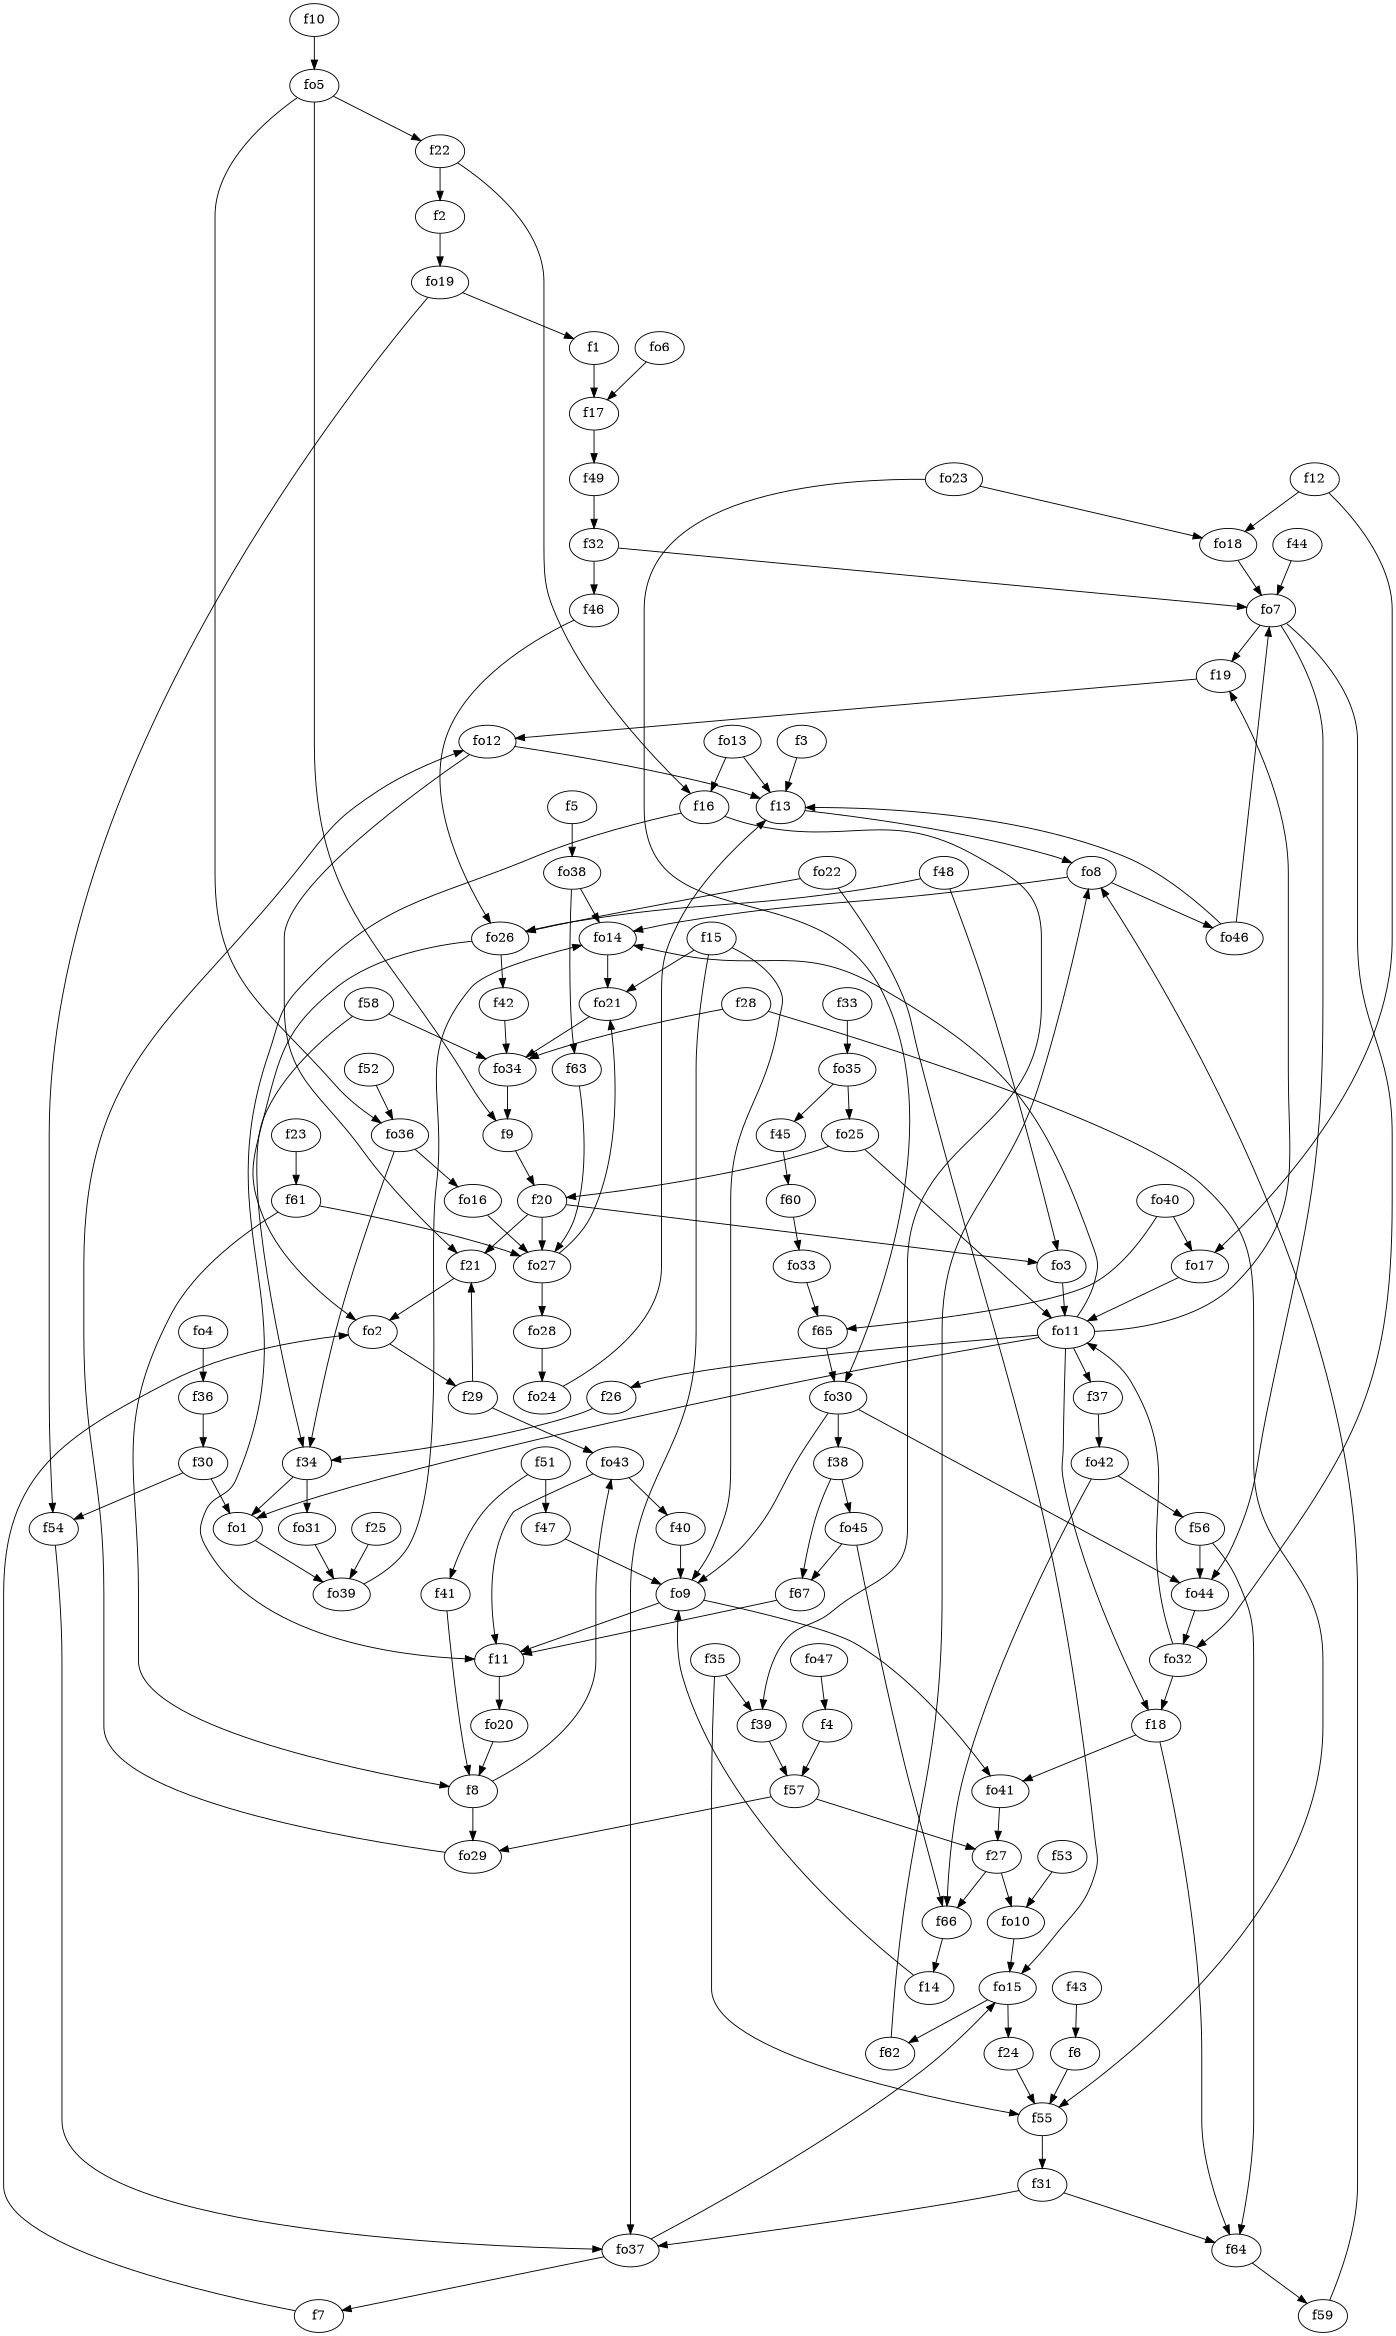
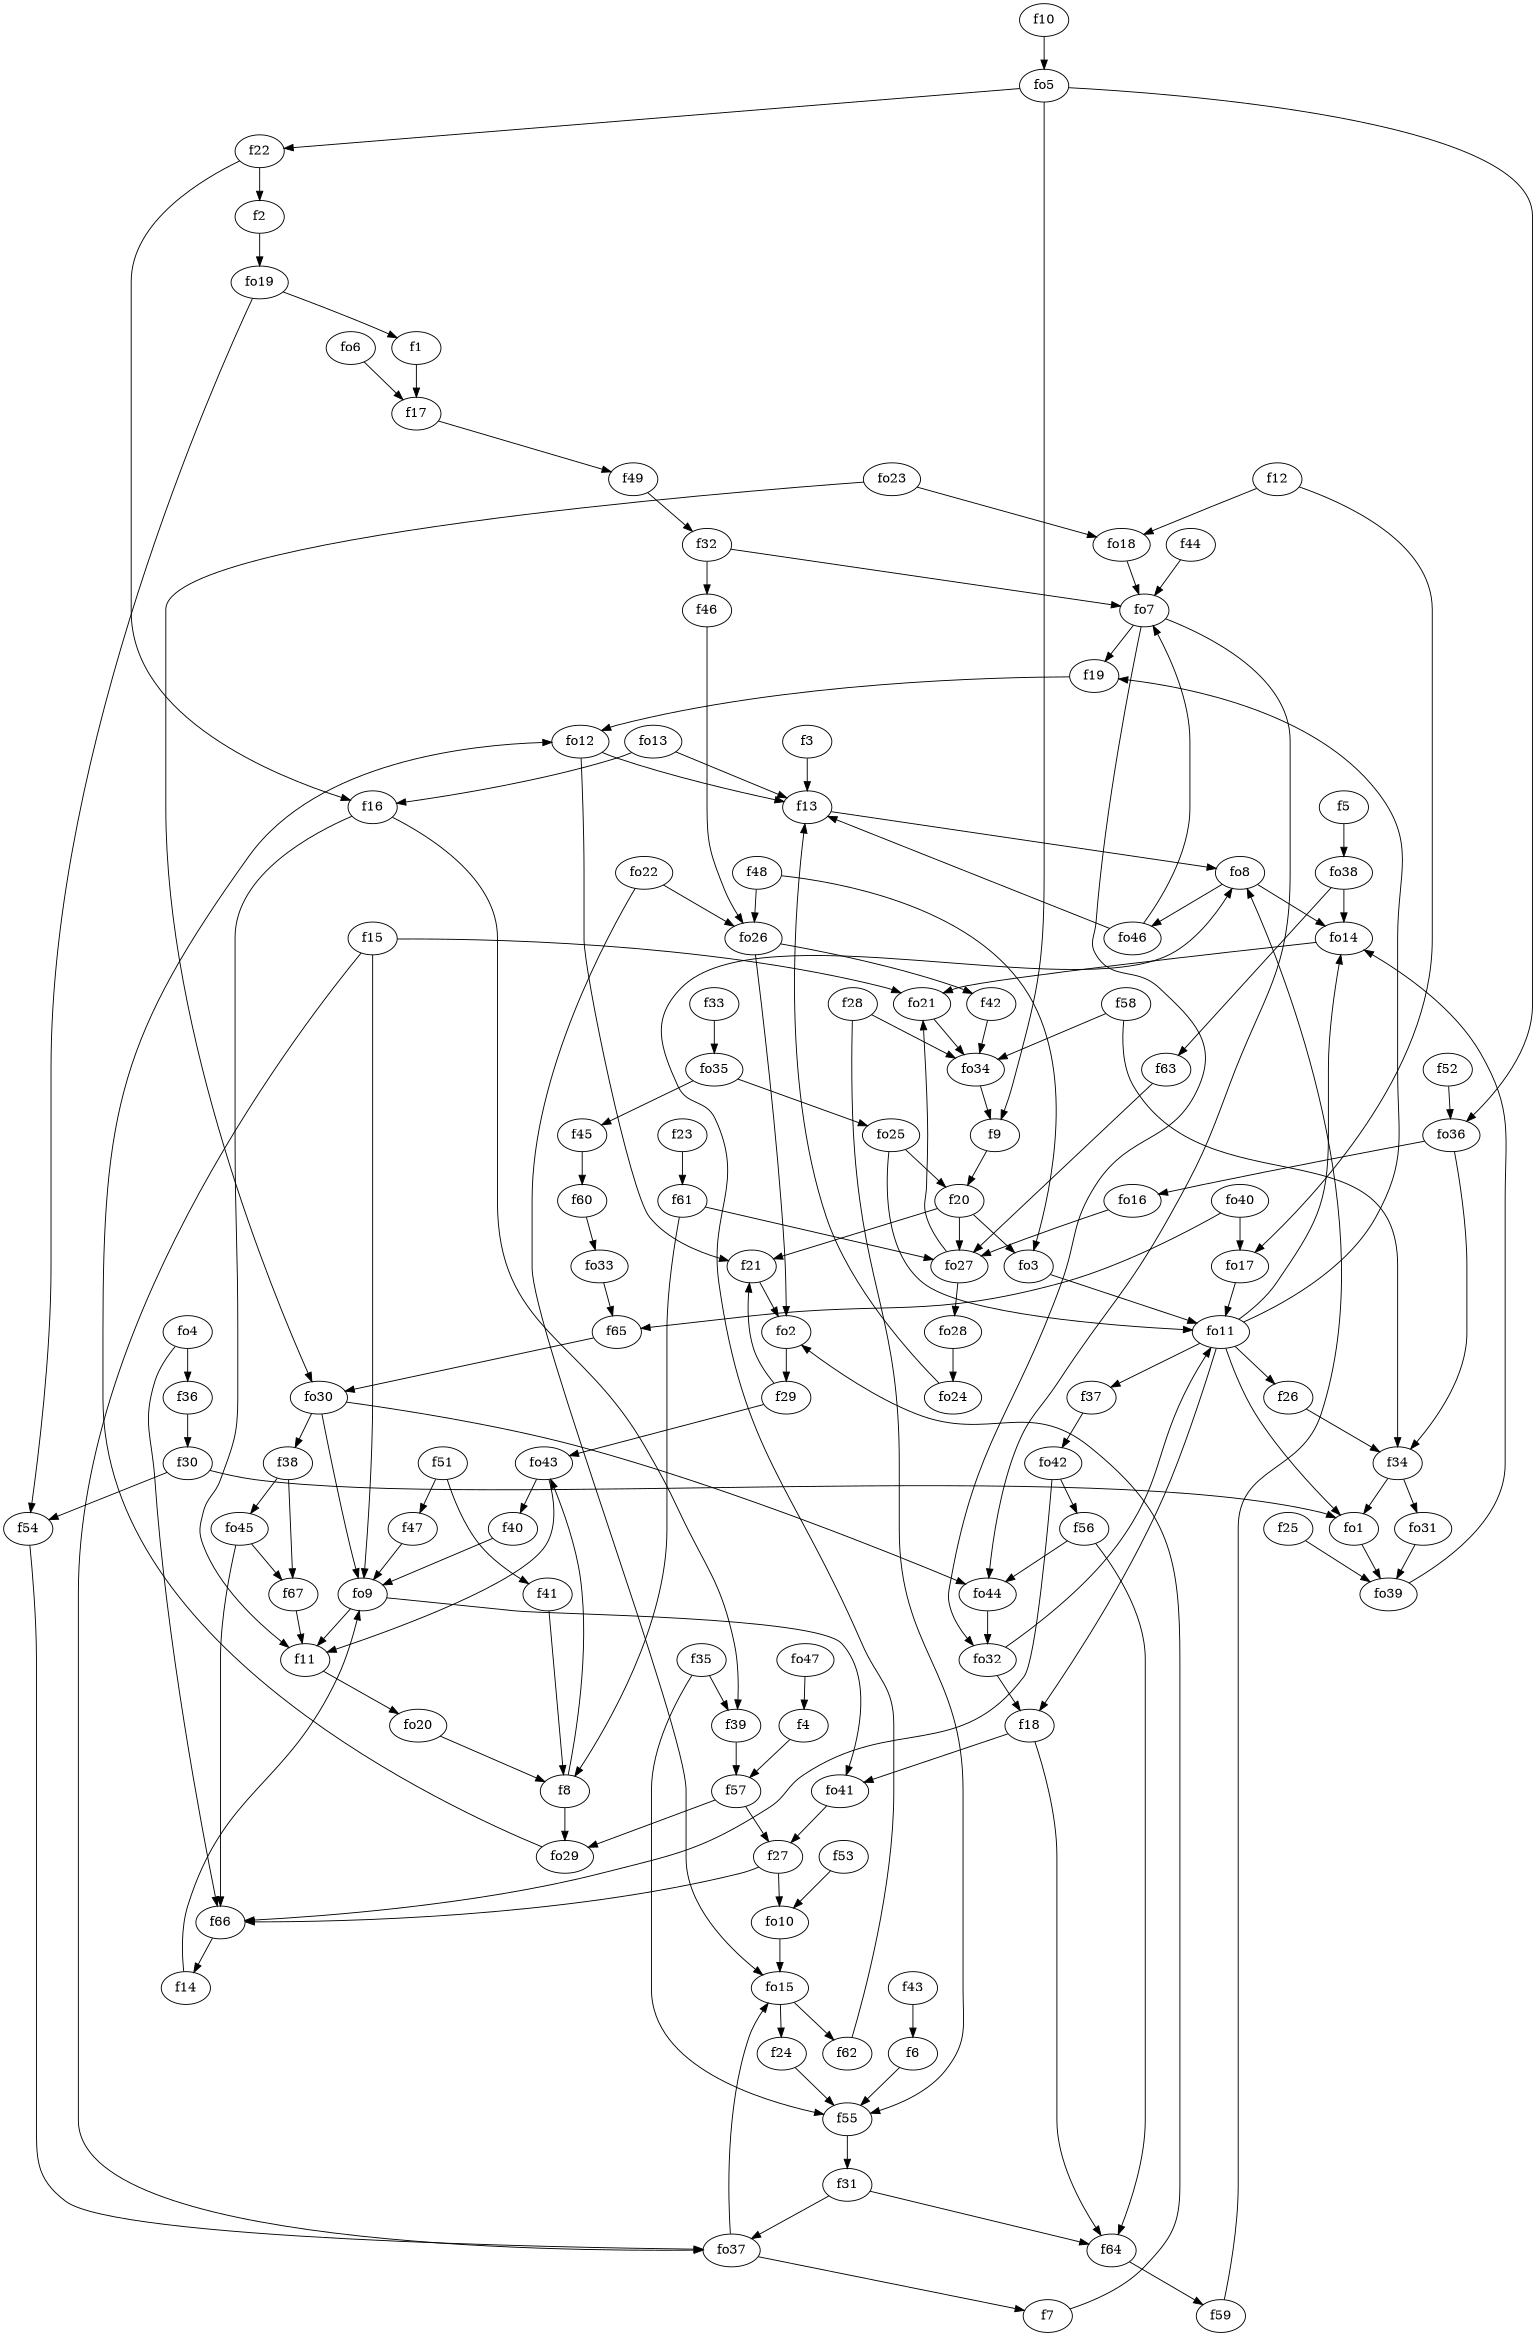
edge "fo4" -> "f66": added
